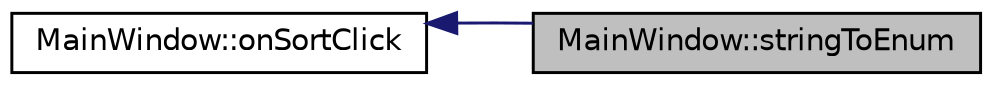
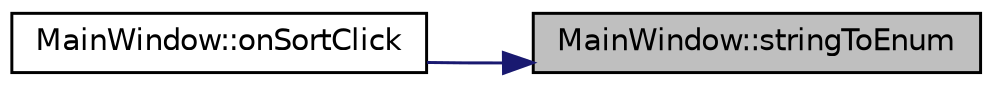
edge "MainWindow::stringToEnum" -> "MainWindow::onSortClick": reversed
